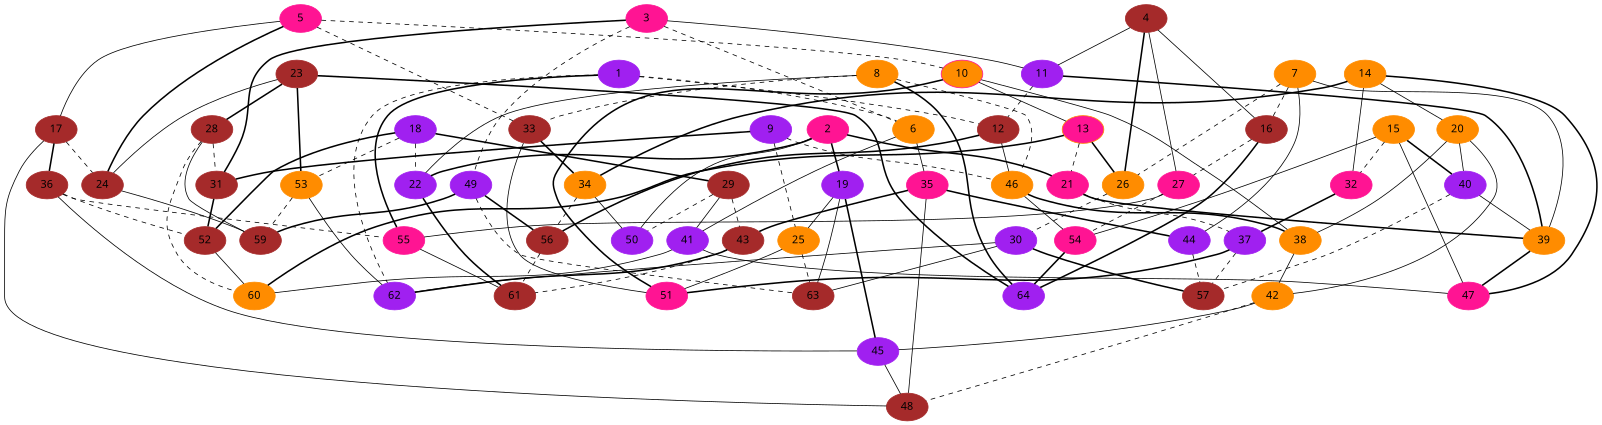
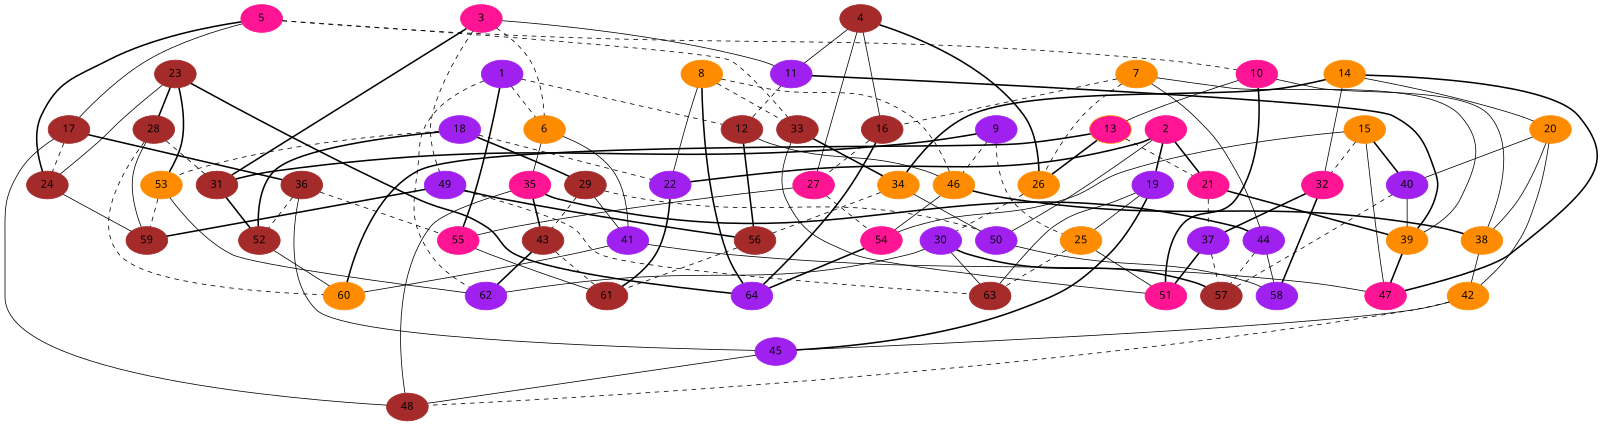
node "10": fillcolor darkorange -> deeppink
node "58": added
